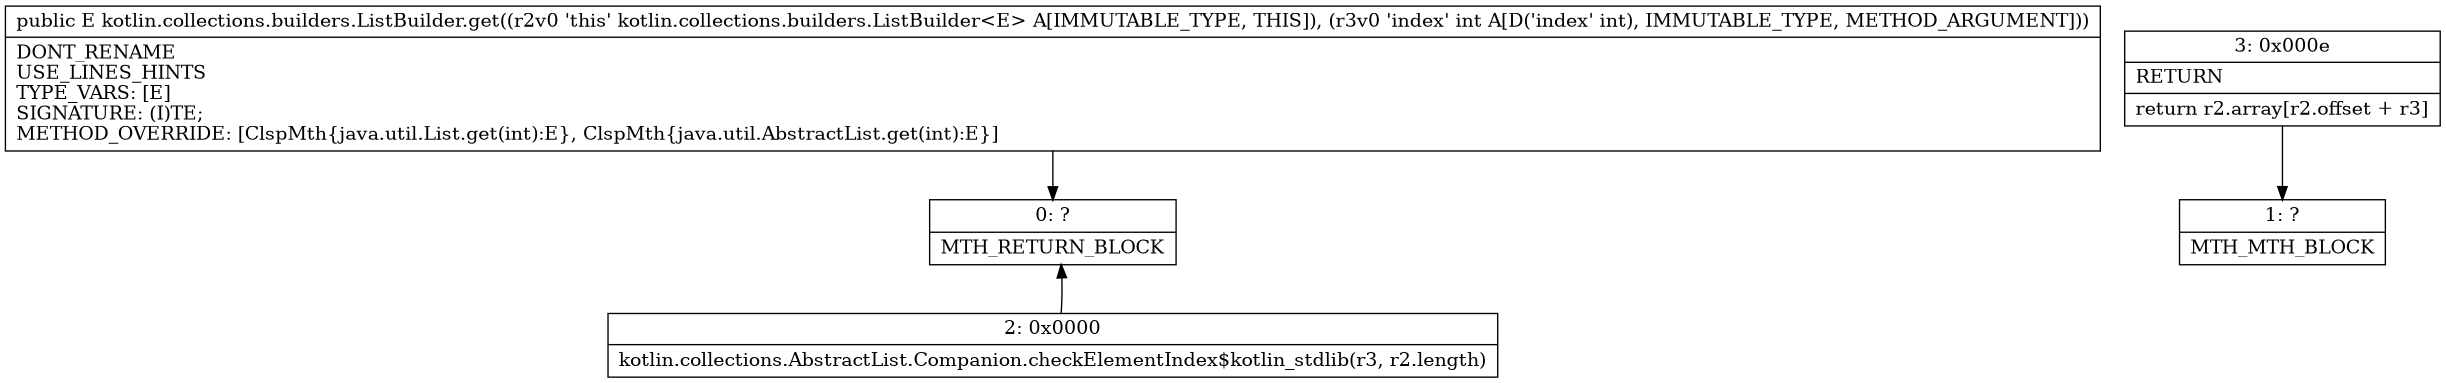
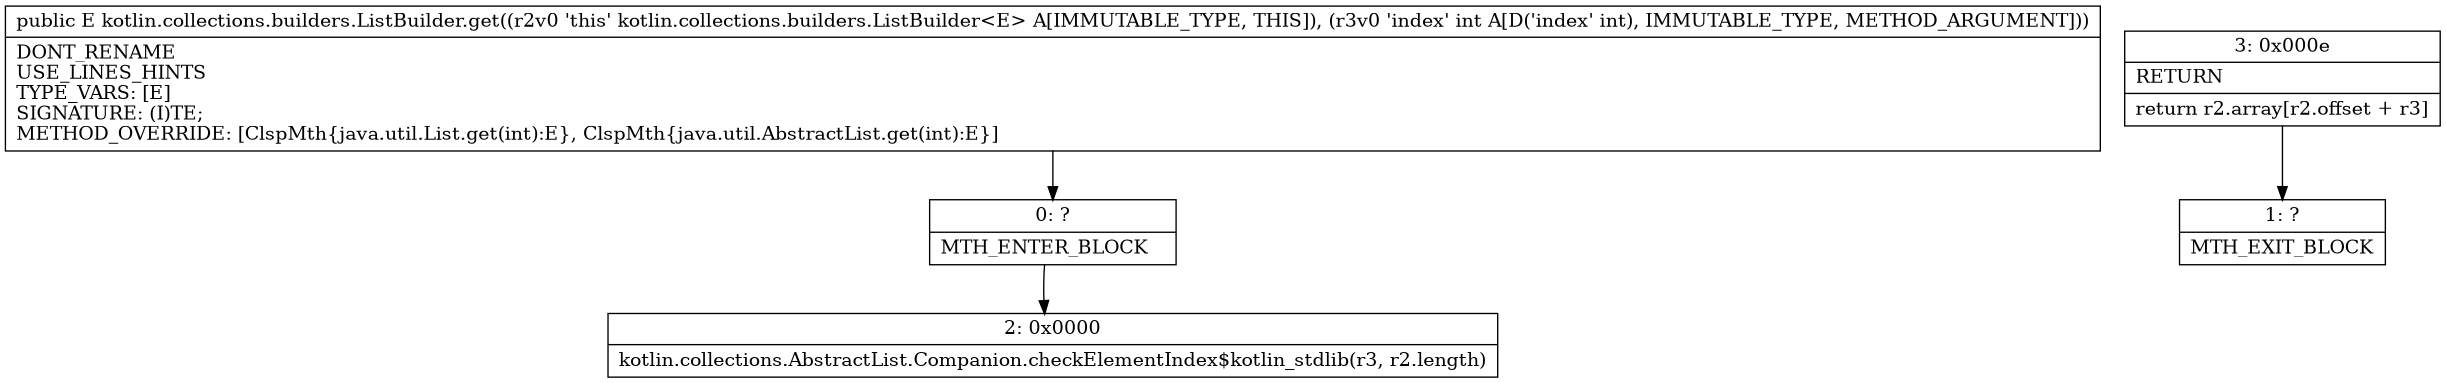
node "0: ?": text "MTH_RETURN_BLOCK" -> "MTH_ENTER_BLOCK"
node "1: ?": text "MTH_MTH_BLOCK" -> "MTH_EXIT_BLOCK"
edge "2: 0x0000" -> "0: ?": reversed
